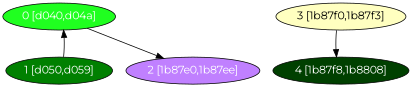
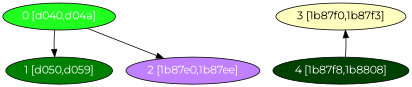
edge "3 [1b87f0,1b87f3]" -> "4 [1b87f8,1b8808]": reversed
edge "1 [d050,d059]" -> "0 [d040,d04a]": reversed
